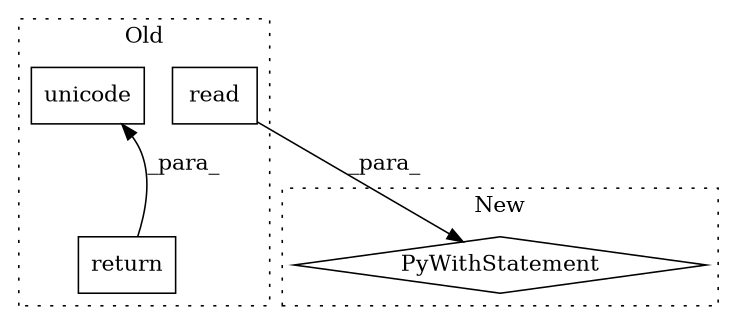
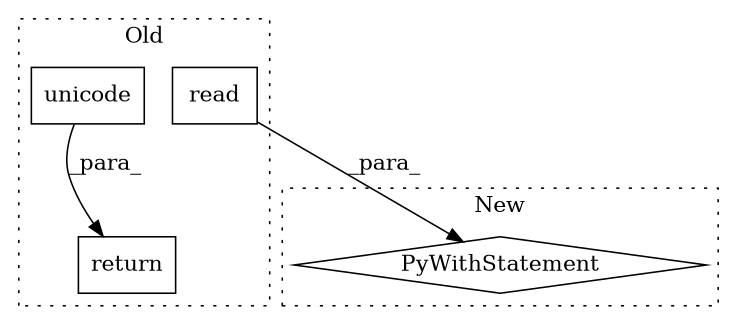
edge "return" -> "unicode": reversed
